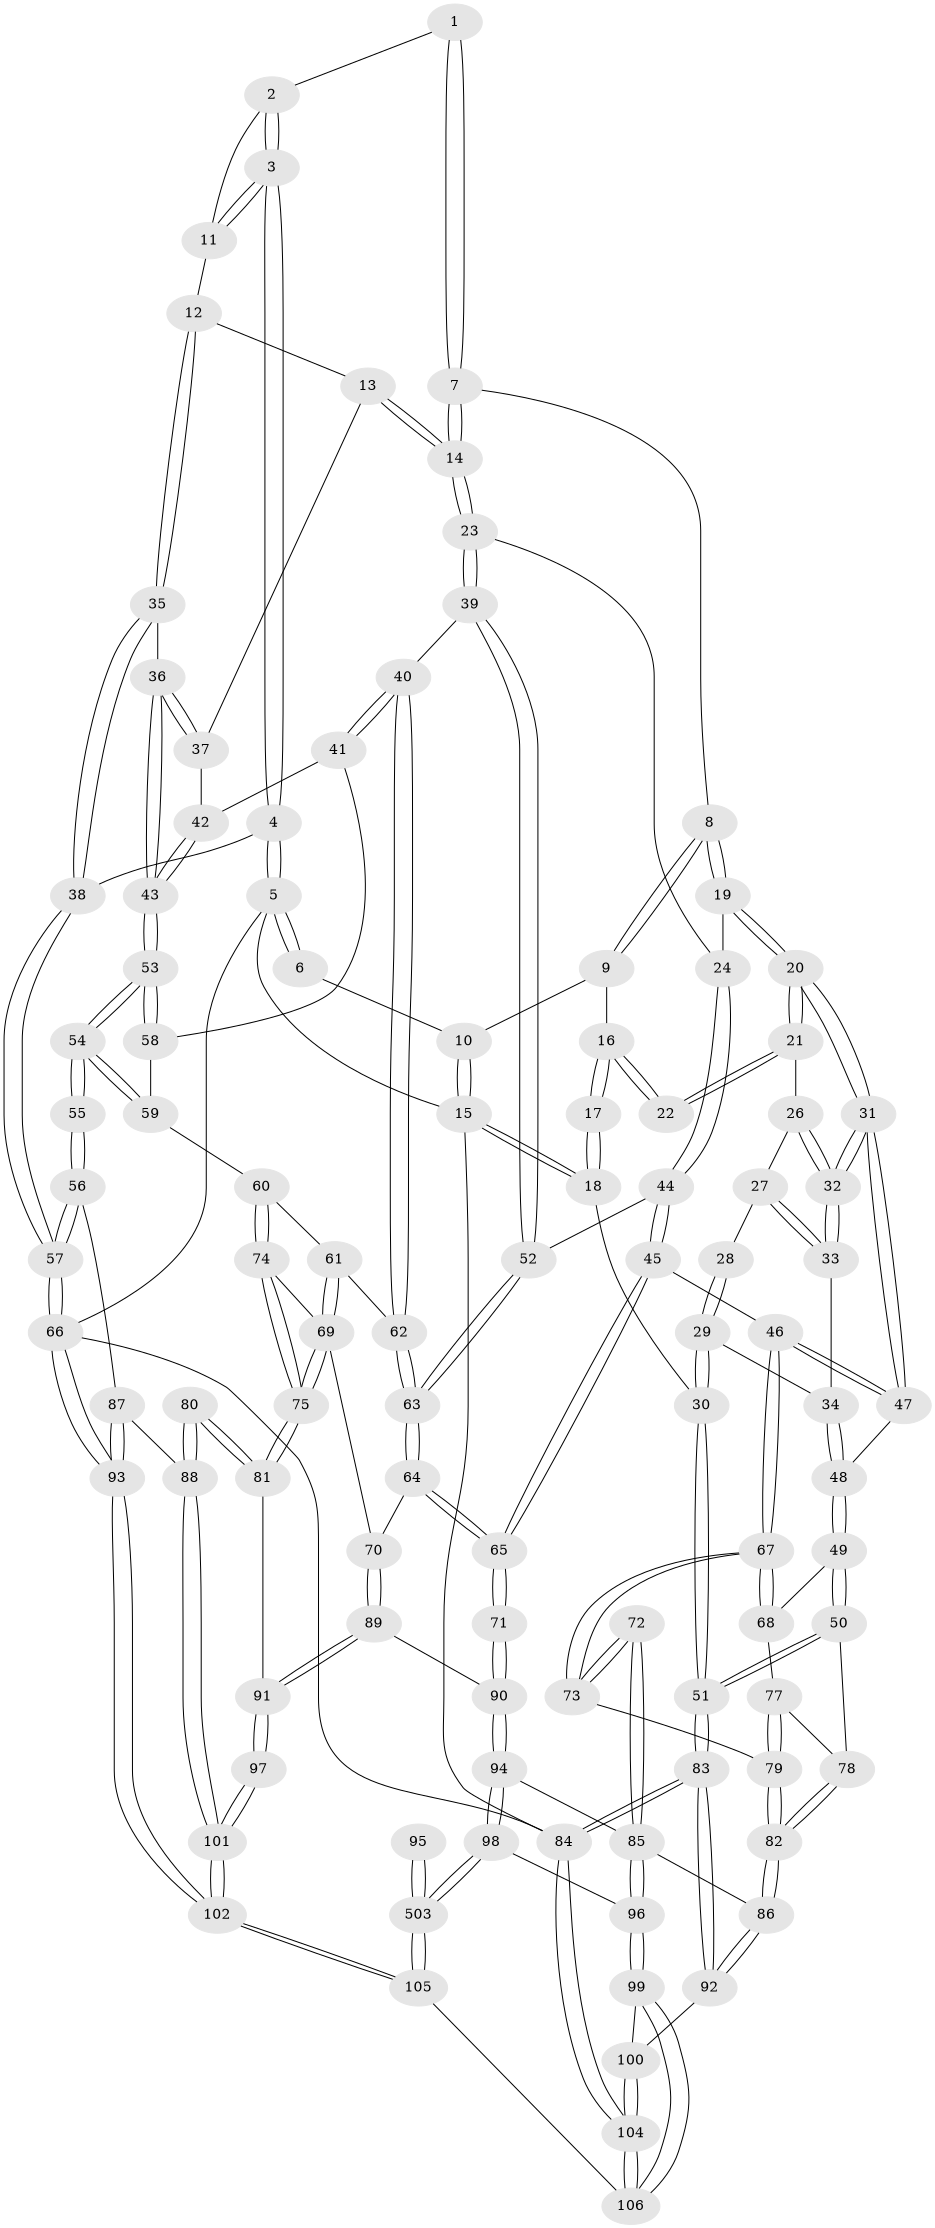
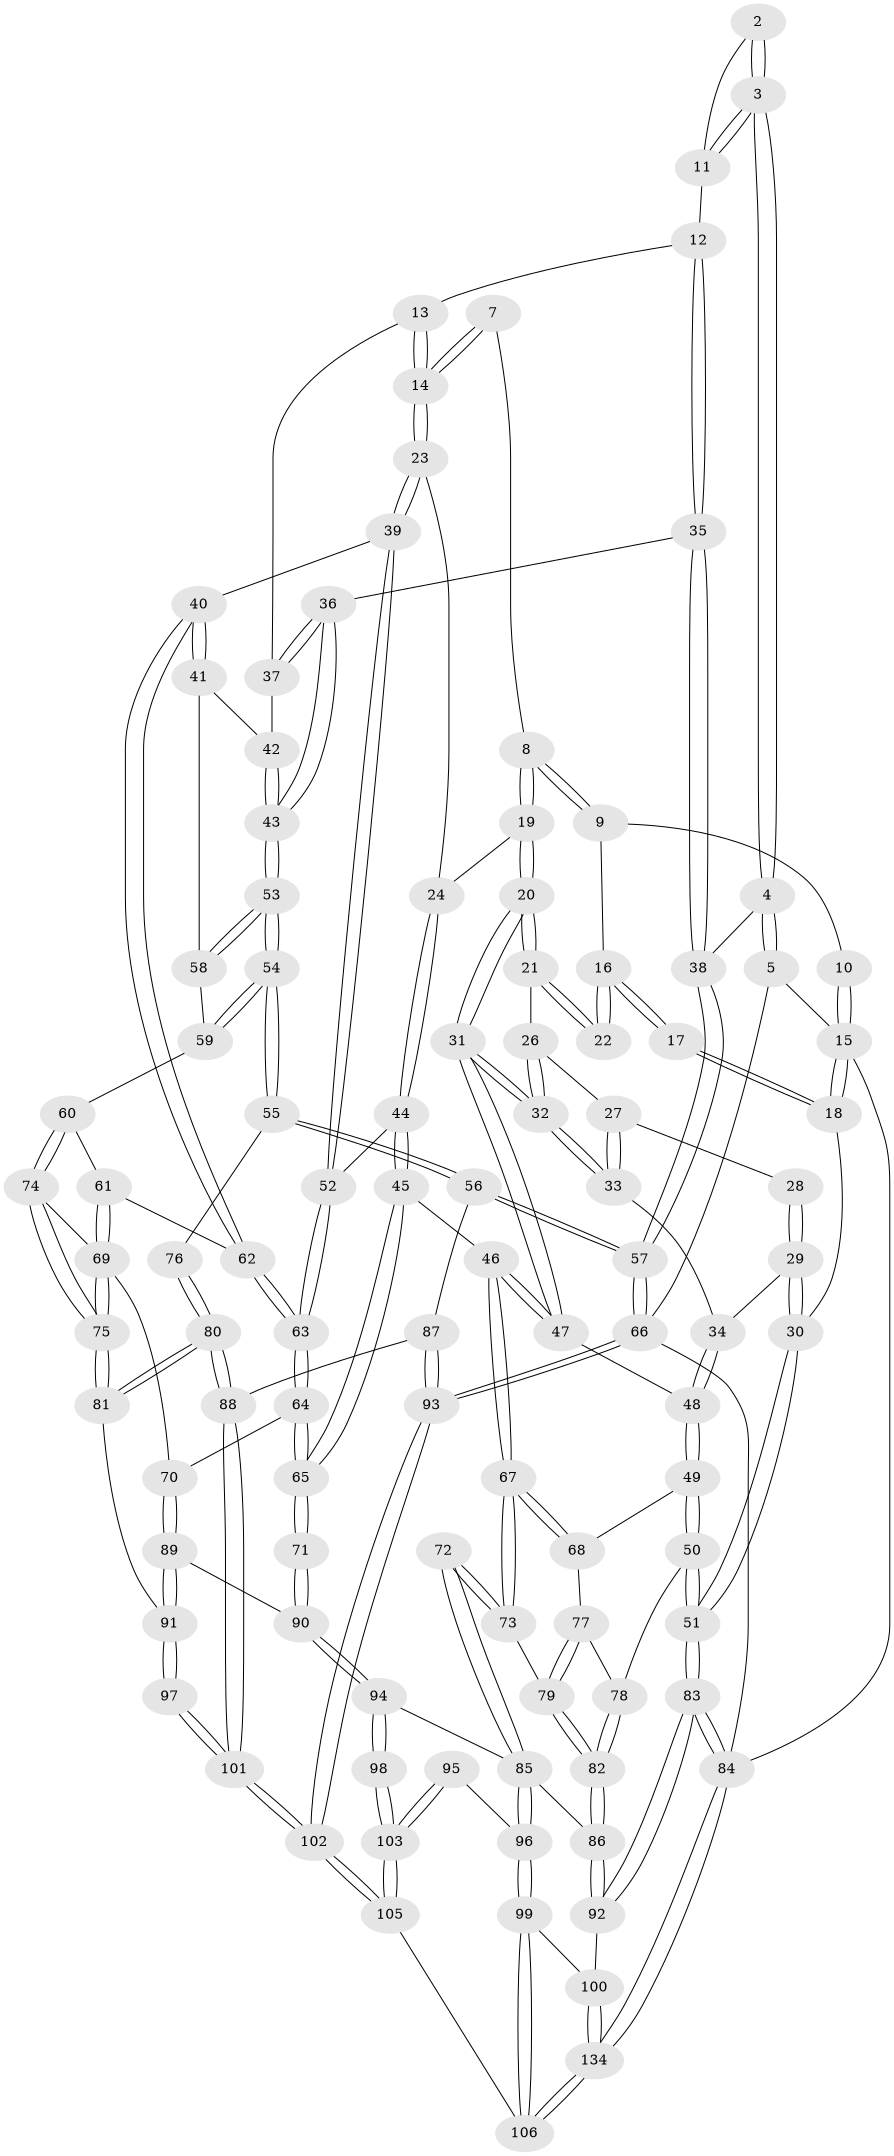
node "1": removed
node "6": removed
node "76": added
edge "98" -- "96": now "95" -- "96"
node "503": label "503" -> "103"
node "104": label "104" -> "134"
